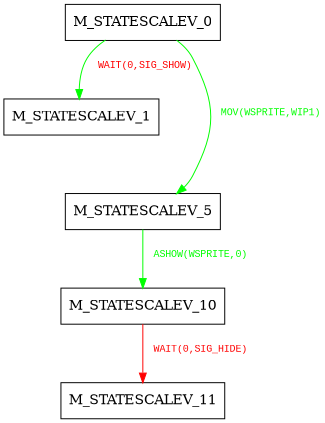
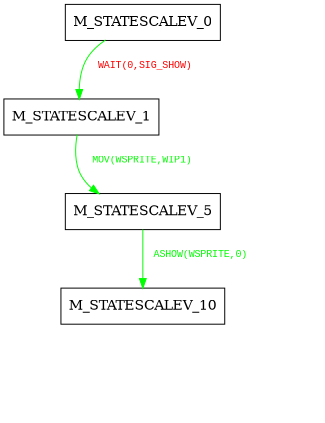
edge "M_STATESCALEV_0" -> "M_STATESCALEV_5": now "M_STATESCALEV_1" -> "M_STATESCALEV_5"
node "M_STATESCALEV_11": removed
